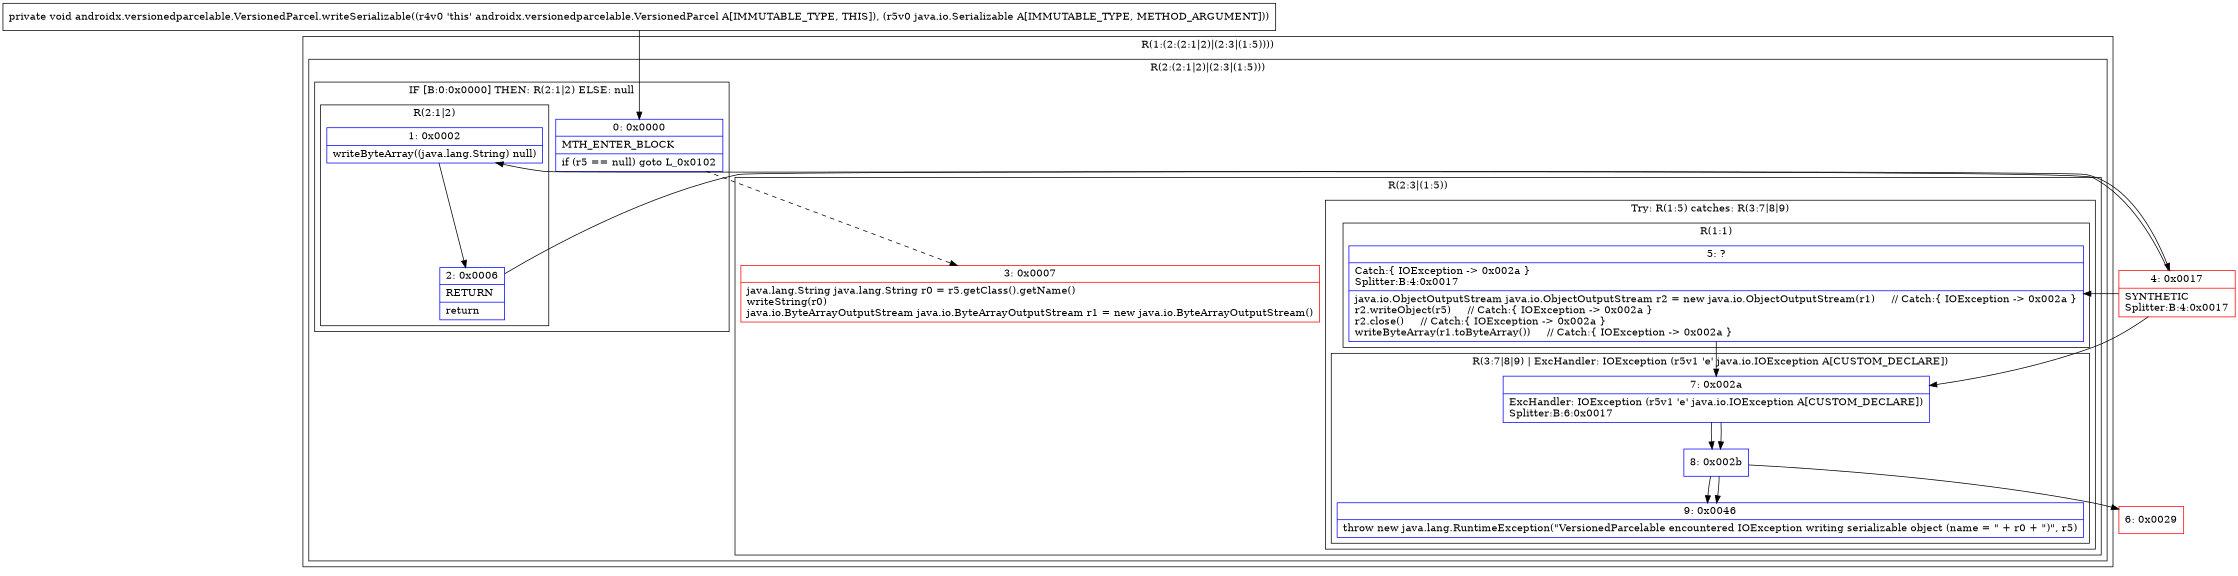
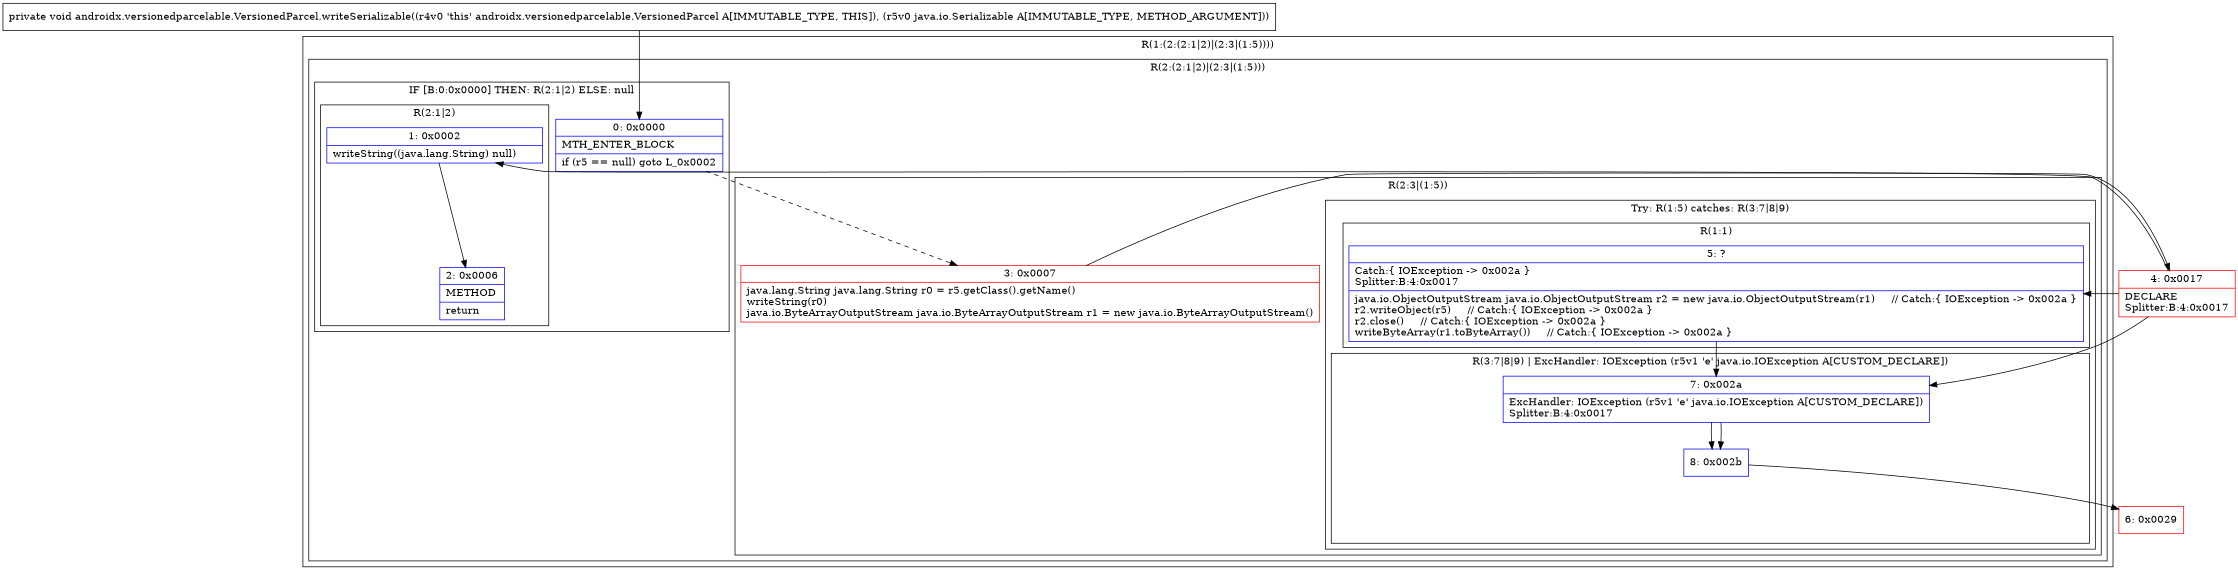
node "1: 0x0002": text "writeByteArray((java.lang.String) null)" -> "writeString((java.lang.String) null)"
node "0: 0x0000": text "if (r5 == null) goto L_0x0102" -> "if (r5 == null) goto L_0x0002"
edge "2: 0x0006" -> "4: 0x0017": now "3: 0x0007" -> "4: 0x0017"
node "2: 0x0006": text "RETURN" -> "METHOD"
node "4: 0x0017": text "SYNTHETIC" -> "DECLARE"
node "7: 0x002a": text "Splitter:B:6:0x0017" -> "Splitter:B:4:0x0017"
node "9: 0x0046": removed
